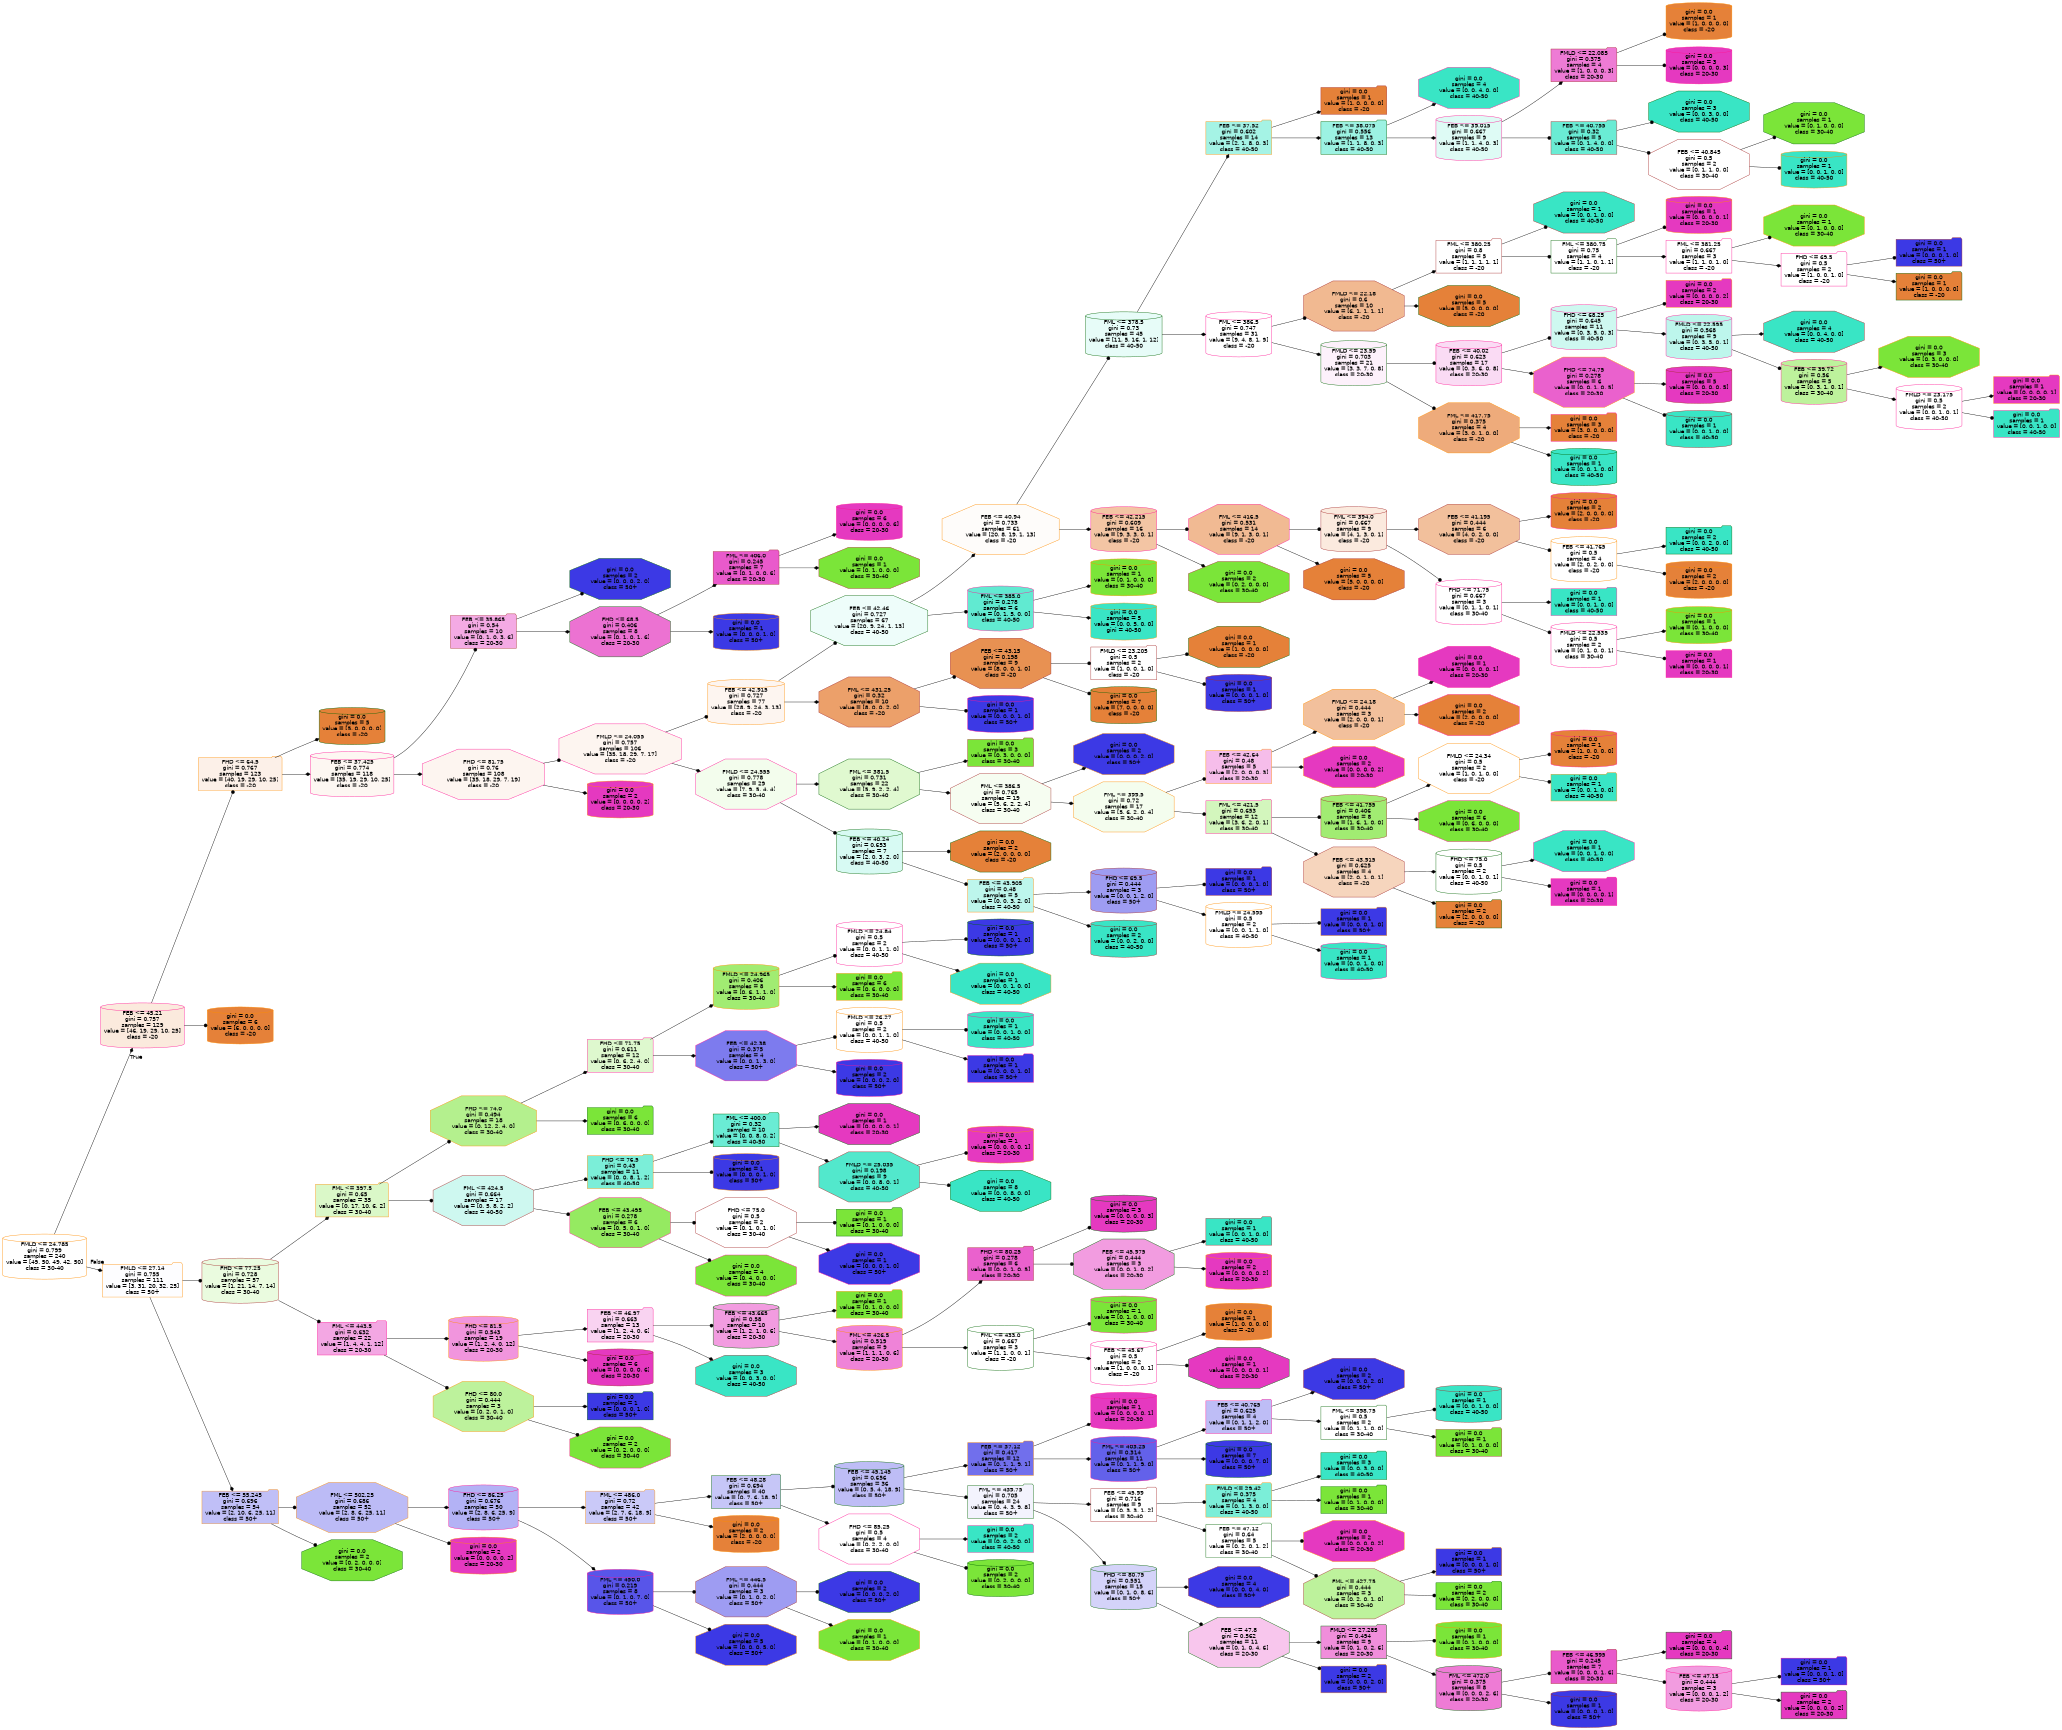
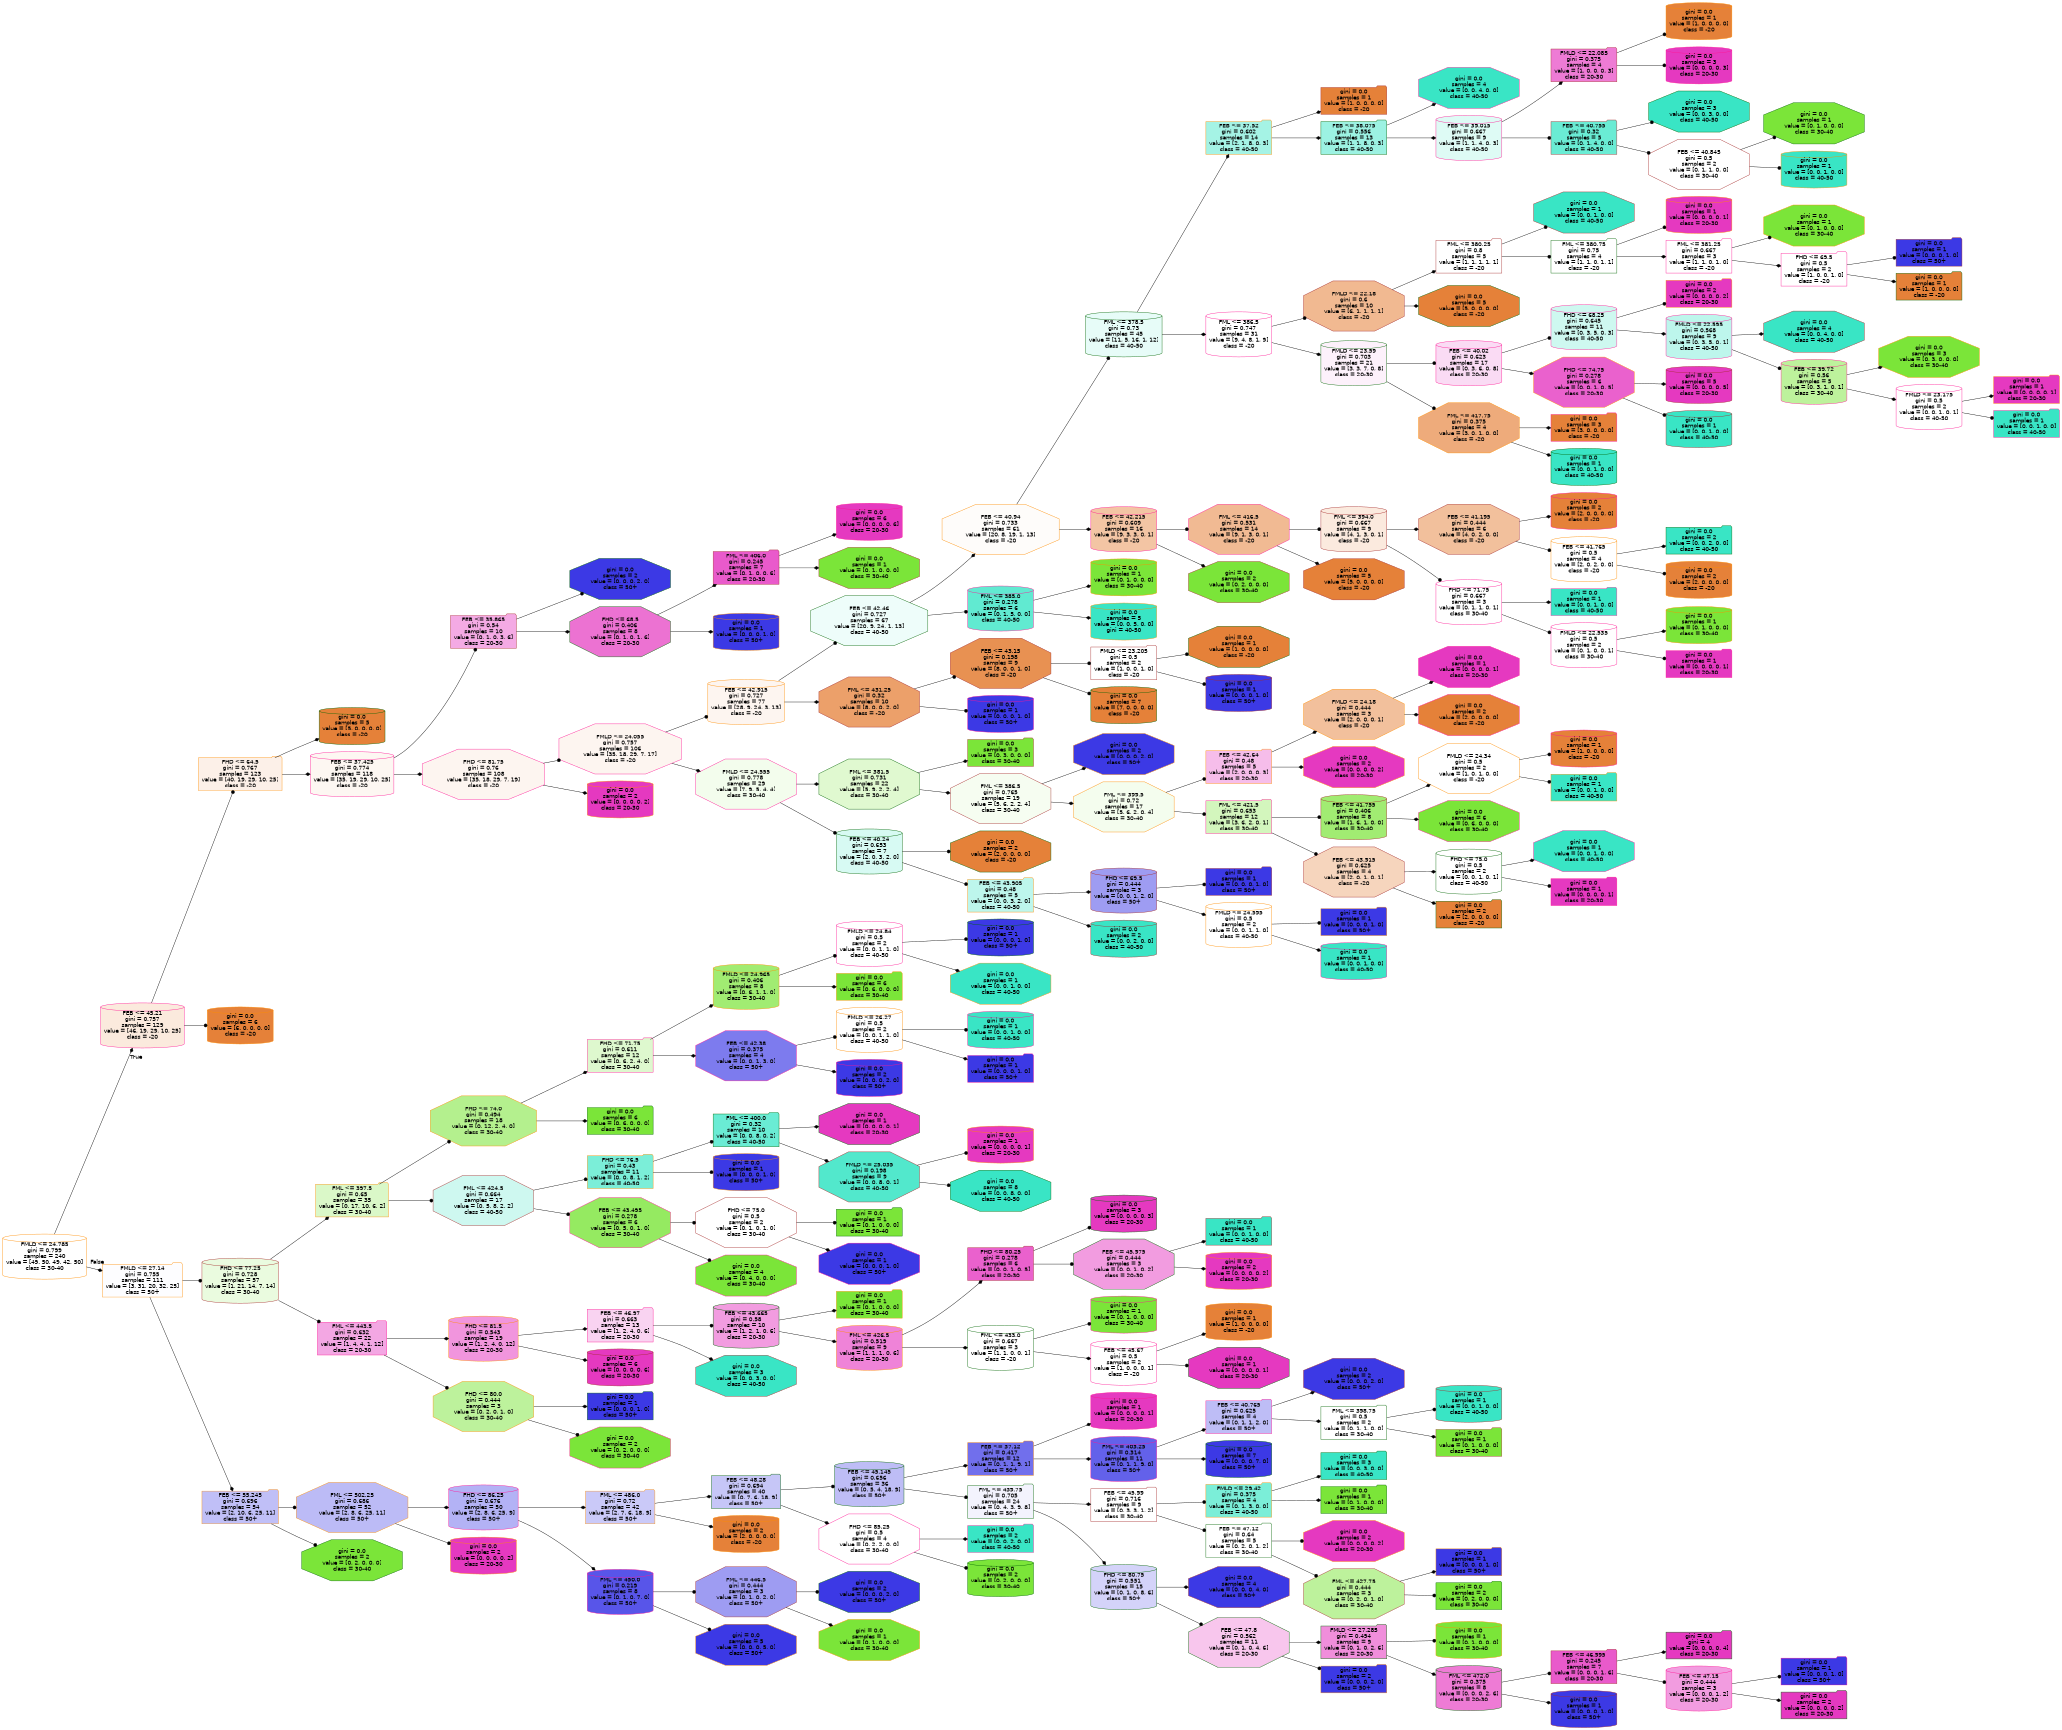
node "gini = 0.0 samples = 4 value = [0, 0, 0, 0, 4] class = 20-30": label "gini = 0.0 samples = 4 value = [0, 0, 0, 0, 4] class = 20-30" -> "gini = 0.0 gini = 4 value = [0, 0, 0, 0, 4] class = 20-30"
